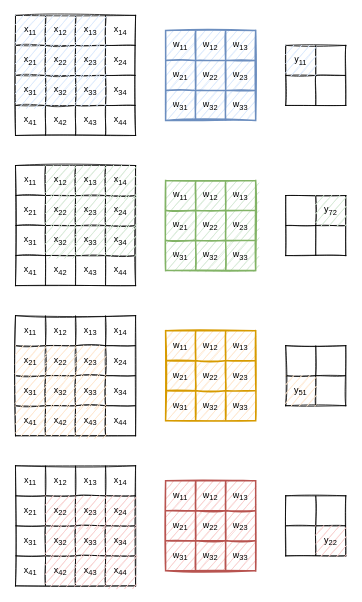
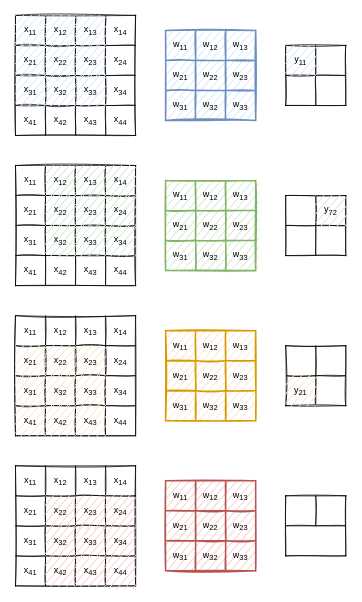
node "y51": label "y51" -> "y21"
node "y22": removed
